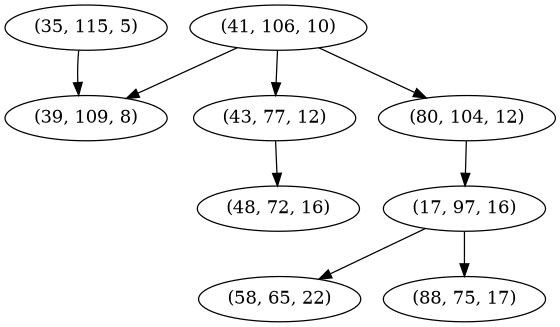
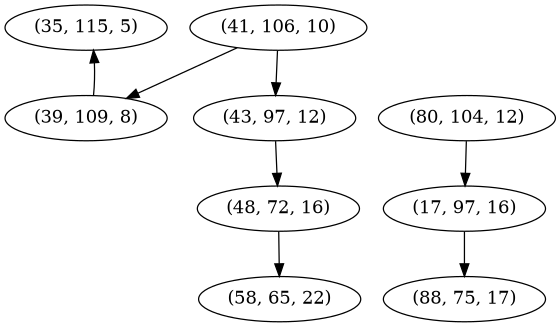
edge "(35, 115, 5)" -> "(39, 109, 8)": reversed
edge "(41, 106, 10)" -> "(80, 104, 12)": removed
node "(43, 77, 12)": label "(43, 77, 12)" -> "(43, 97, 12)"
edge "(17, 97, 16)" -> "(58, 65, 22)": now "(48, 72, 16)" -> "(58, 65, 22)"
